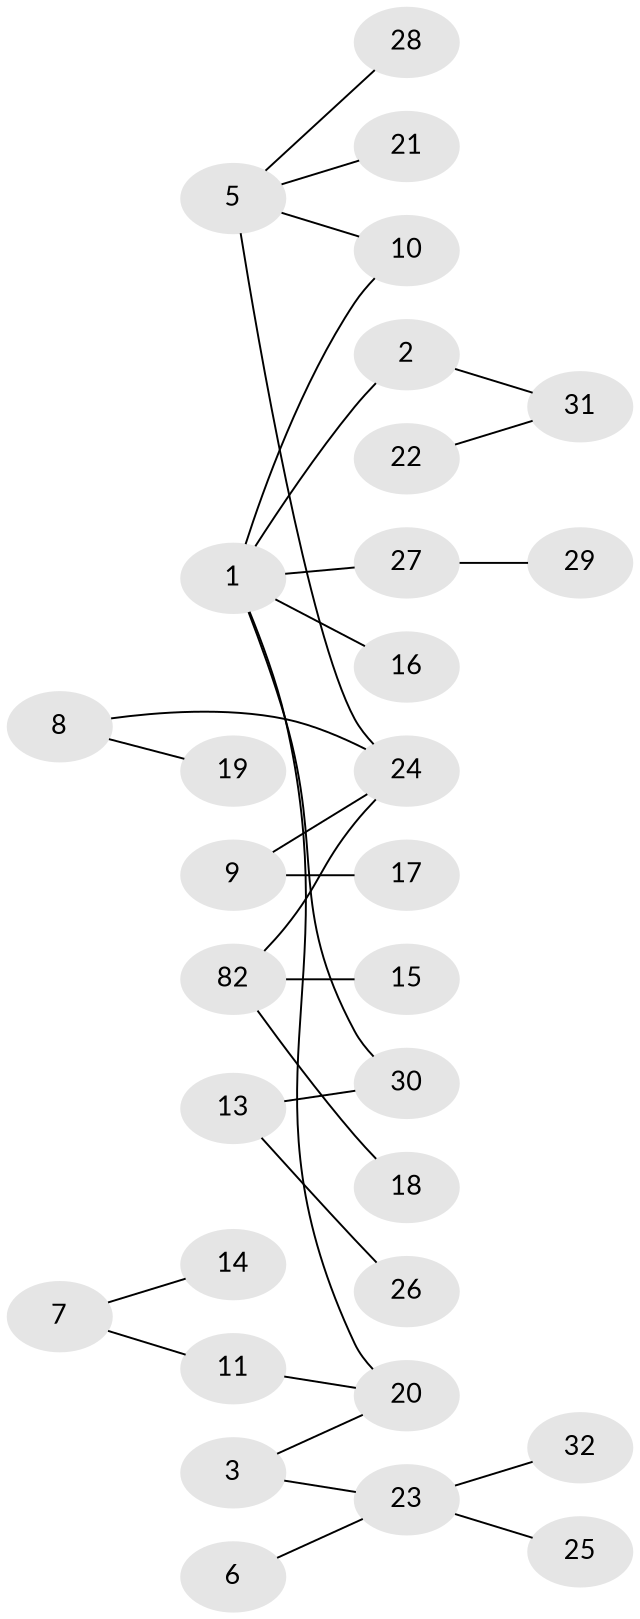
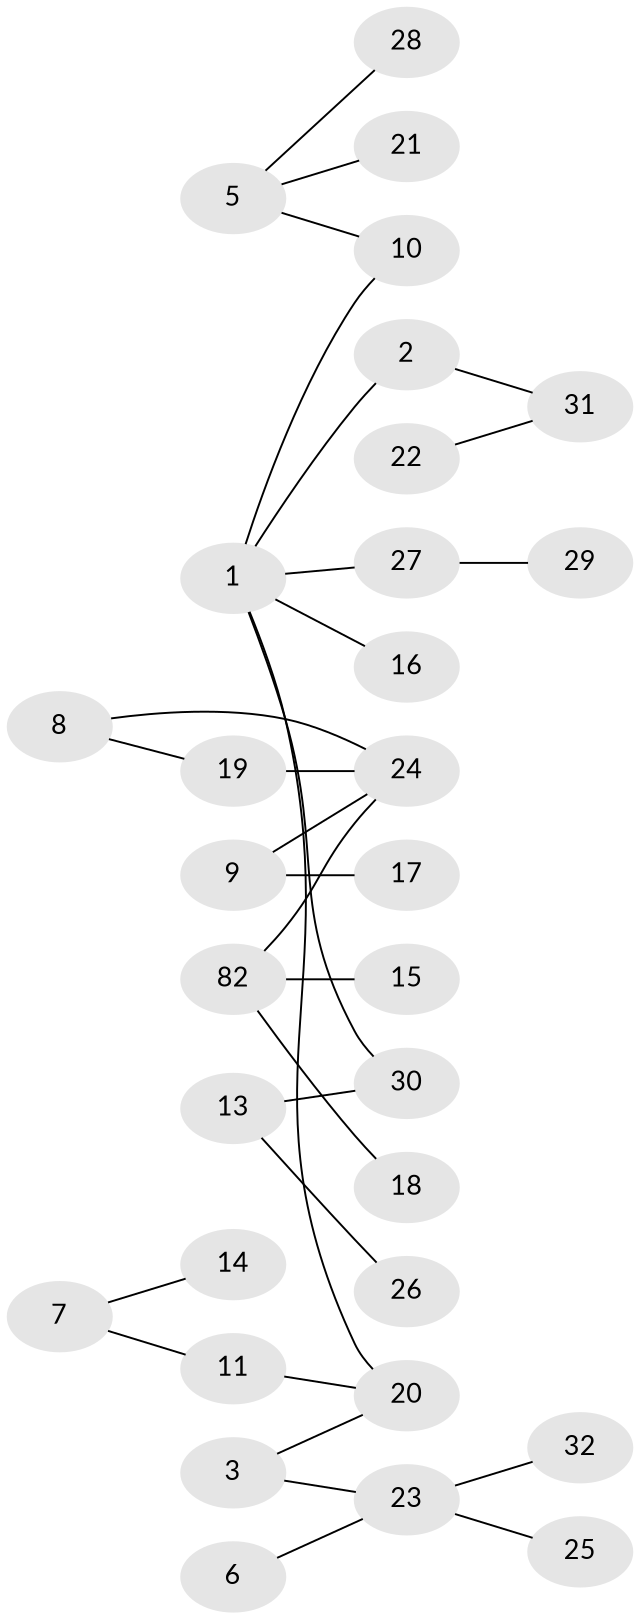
edge "5" -- "24": now "19" -- "24"
